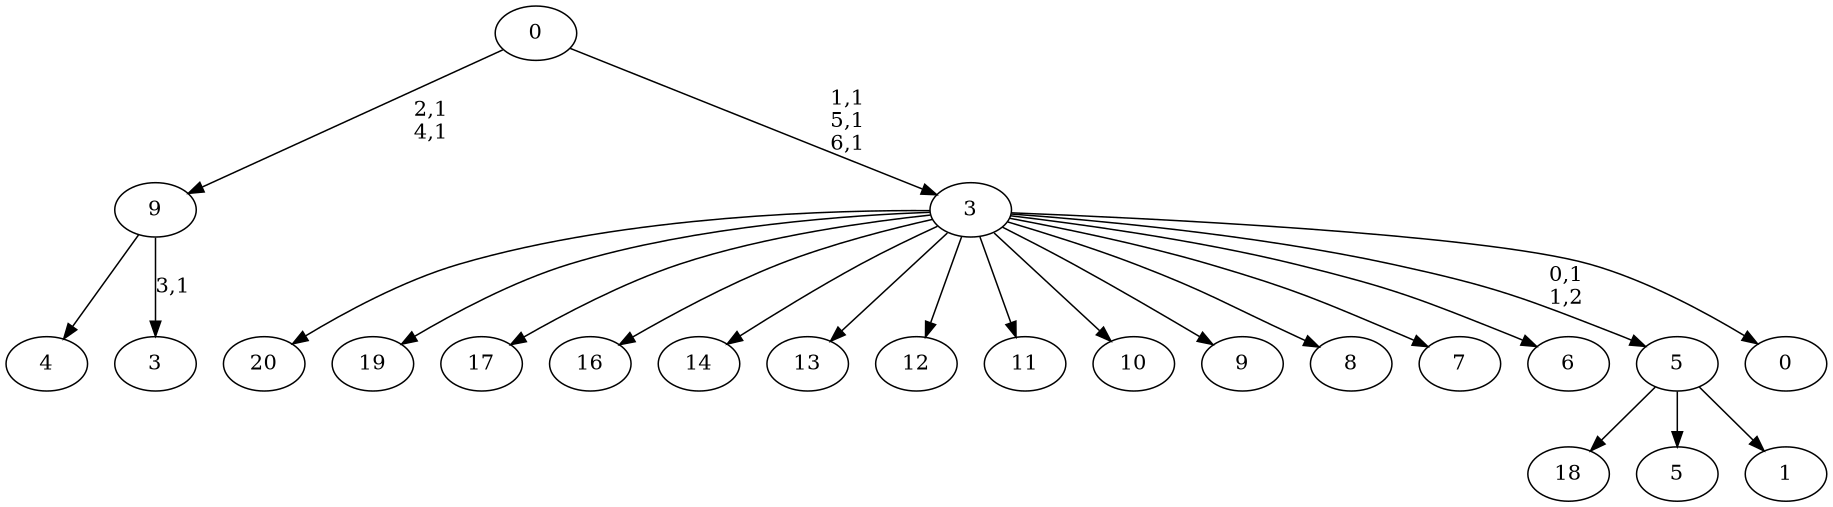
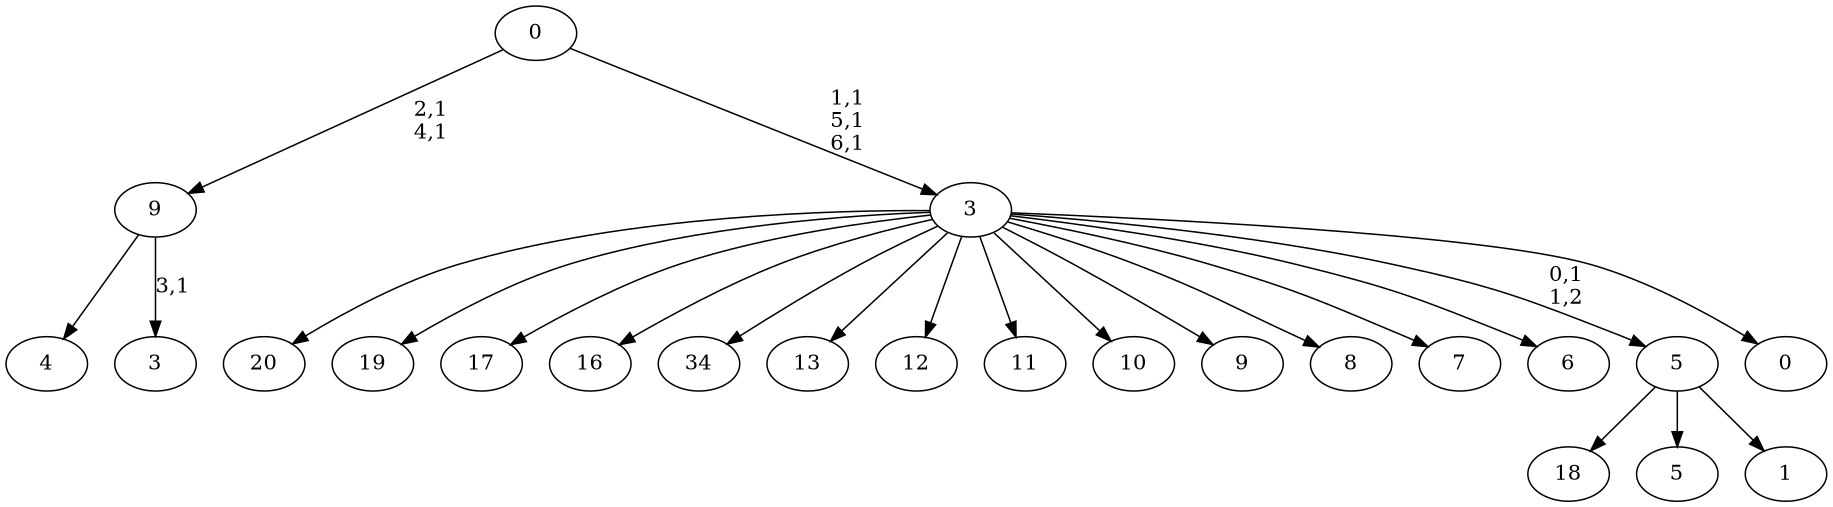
node "14": label "14" -> "34"
